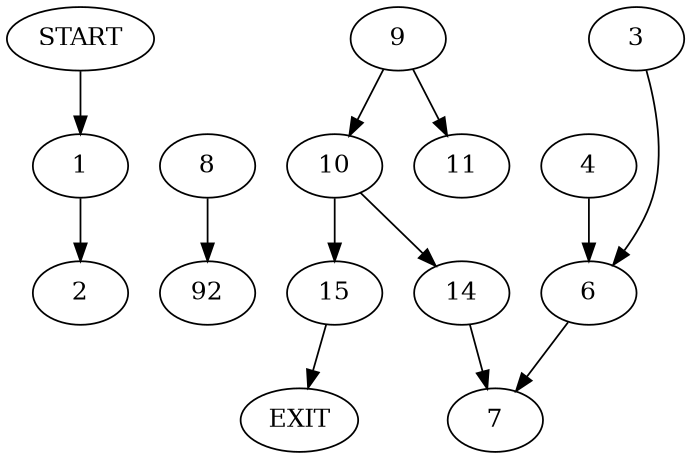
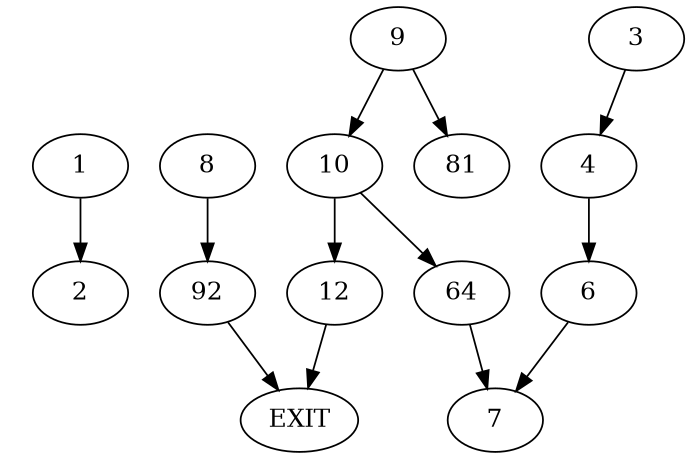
node "START": removed
edge "3" -> "6": now "3" -> "4"
node "11": label "11" -> "81"
node "15": label "15" -> "12"
node "14": label "14" -> "64"
edge "92" -> "EXIT": added
